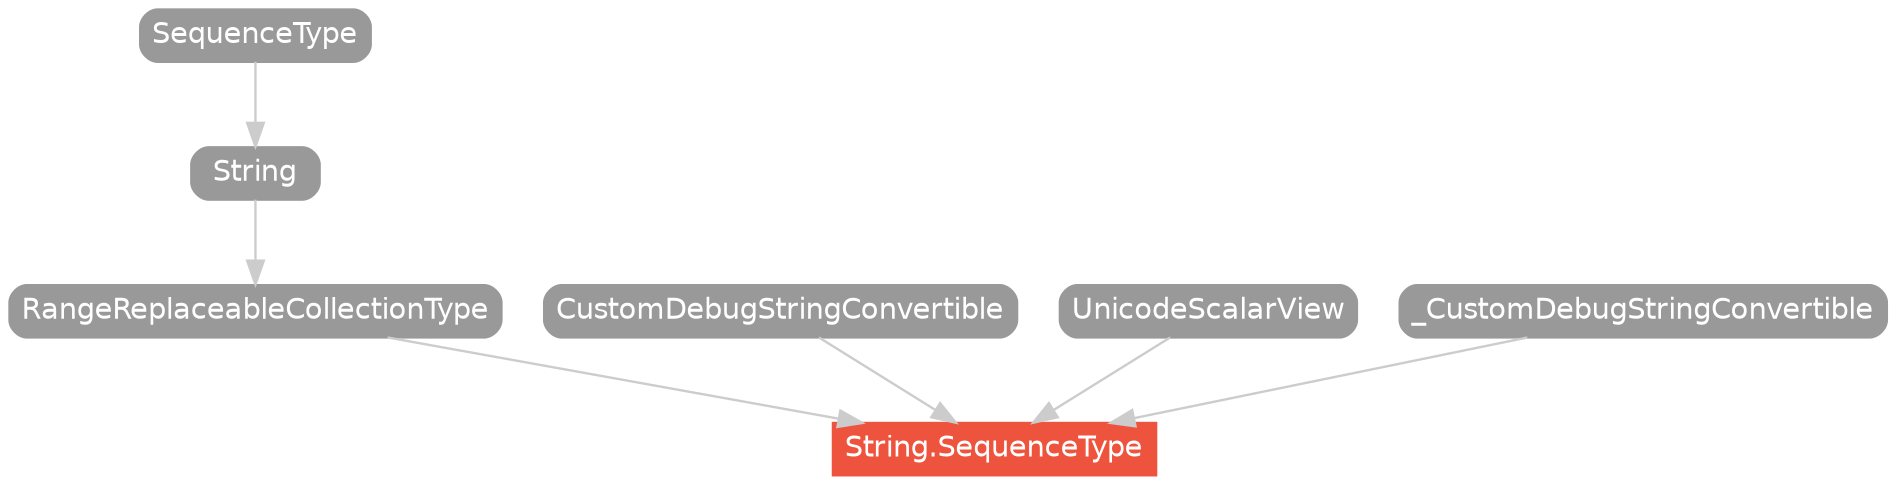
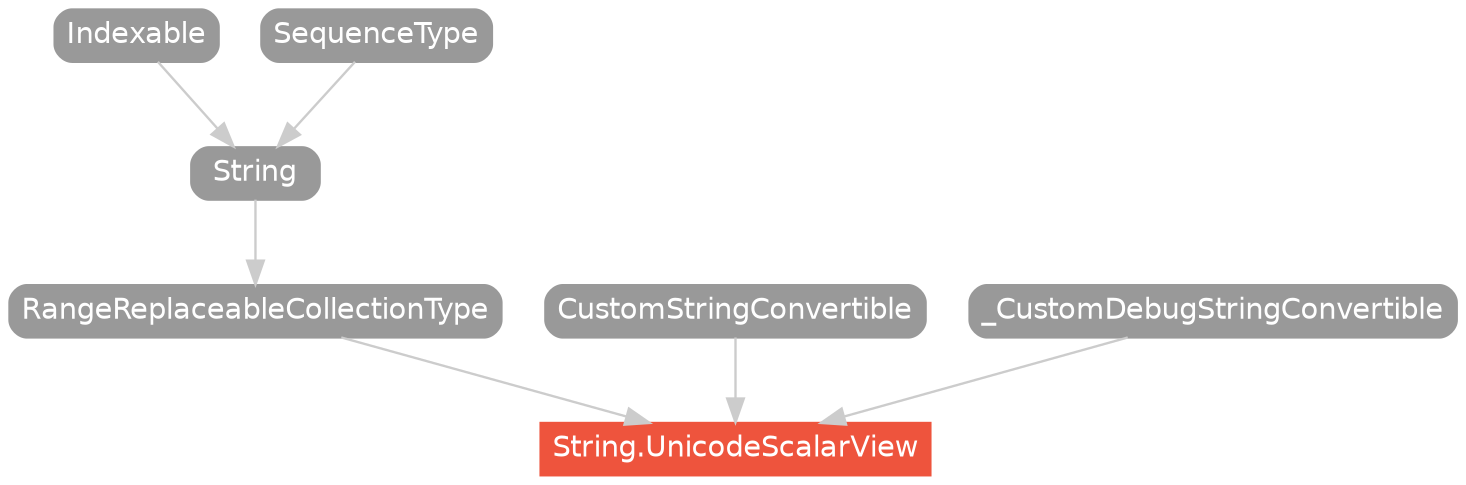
node "Indexable": added
node "CustomDebugStringConvertible": removed
node "UnicodeScalarView": label "UnicodeScalarView" -> "CustomStringConvertible"
node "String.SequenceType": label "String.SequenceType" -> "String.UnicodeScalarView"
